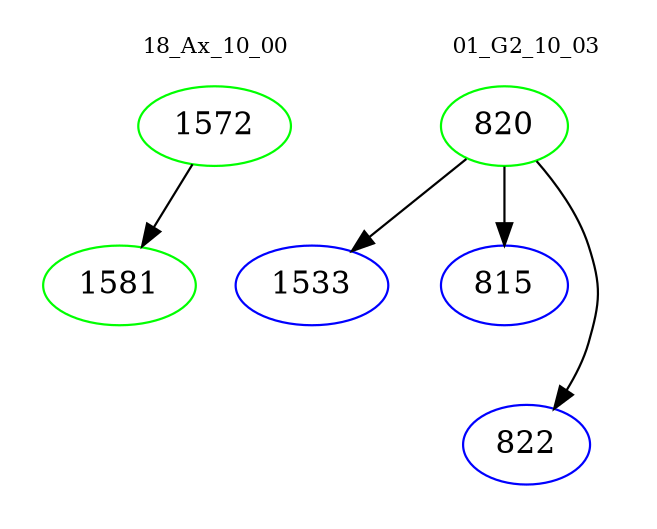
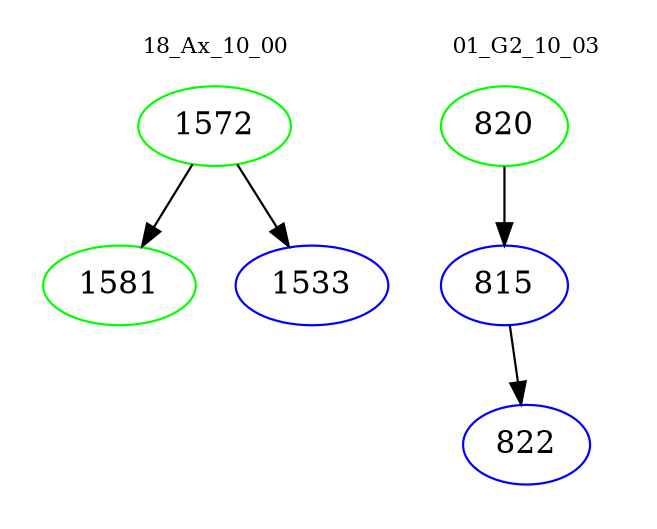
edge "820" -> "1533": now "1572" -> "1533"
edge "820" -> "822": now "815" -> "822"
